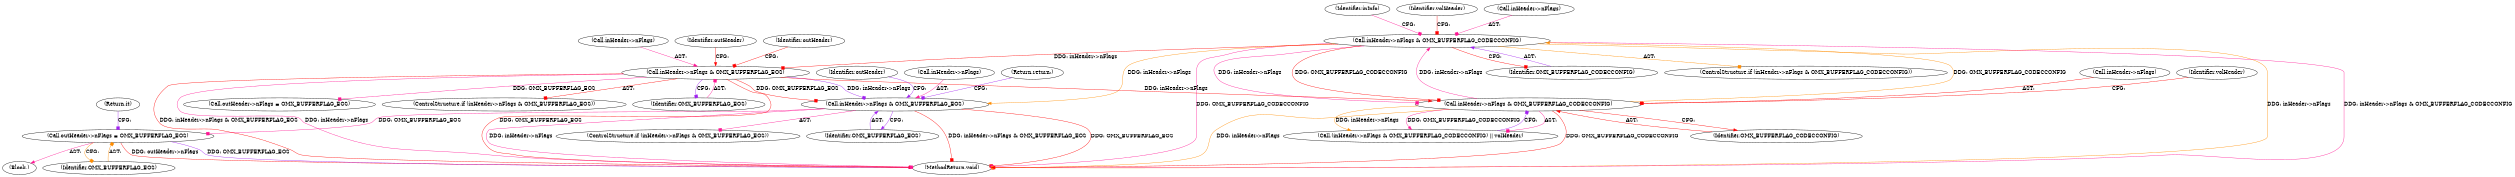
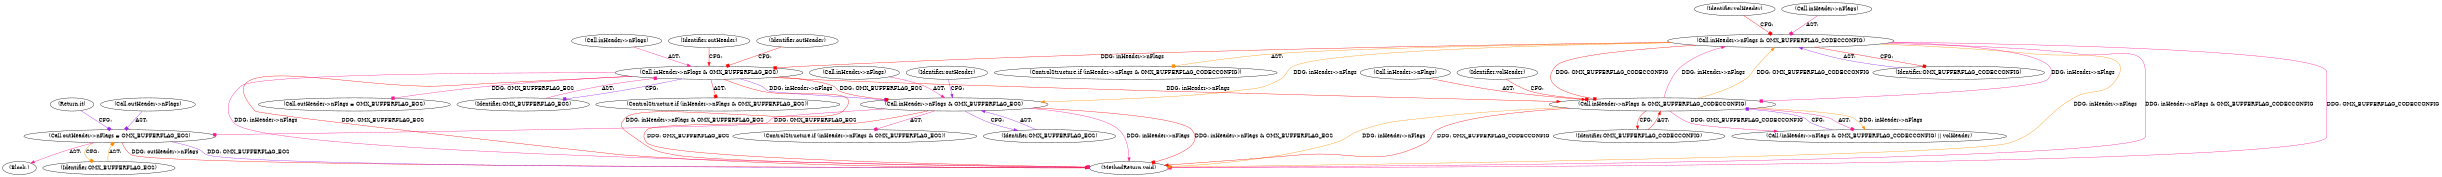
node "(Identifier,inInfo)": removed
node "(Return,return;)": removed
node "(Call,outHeader->nFlags)": added
